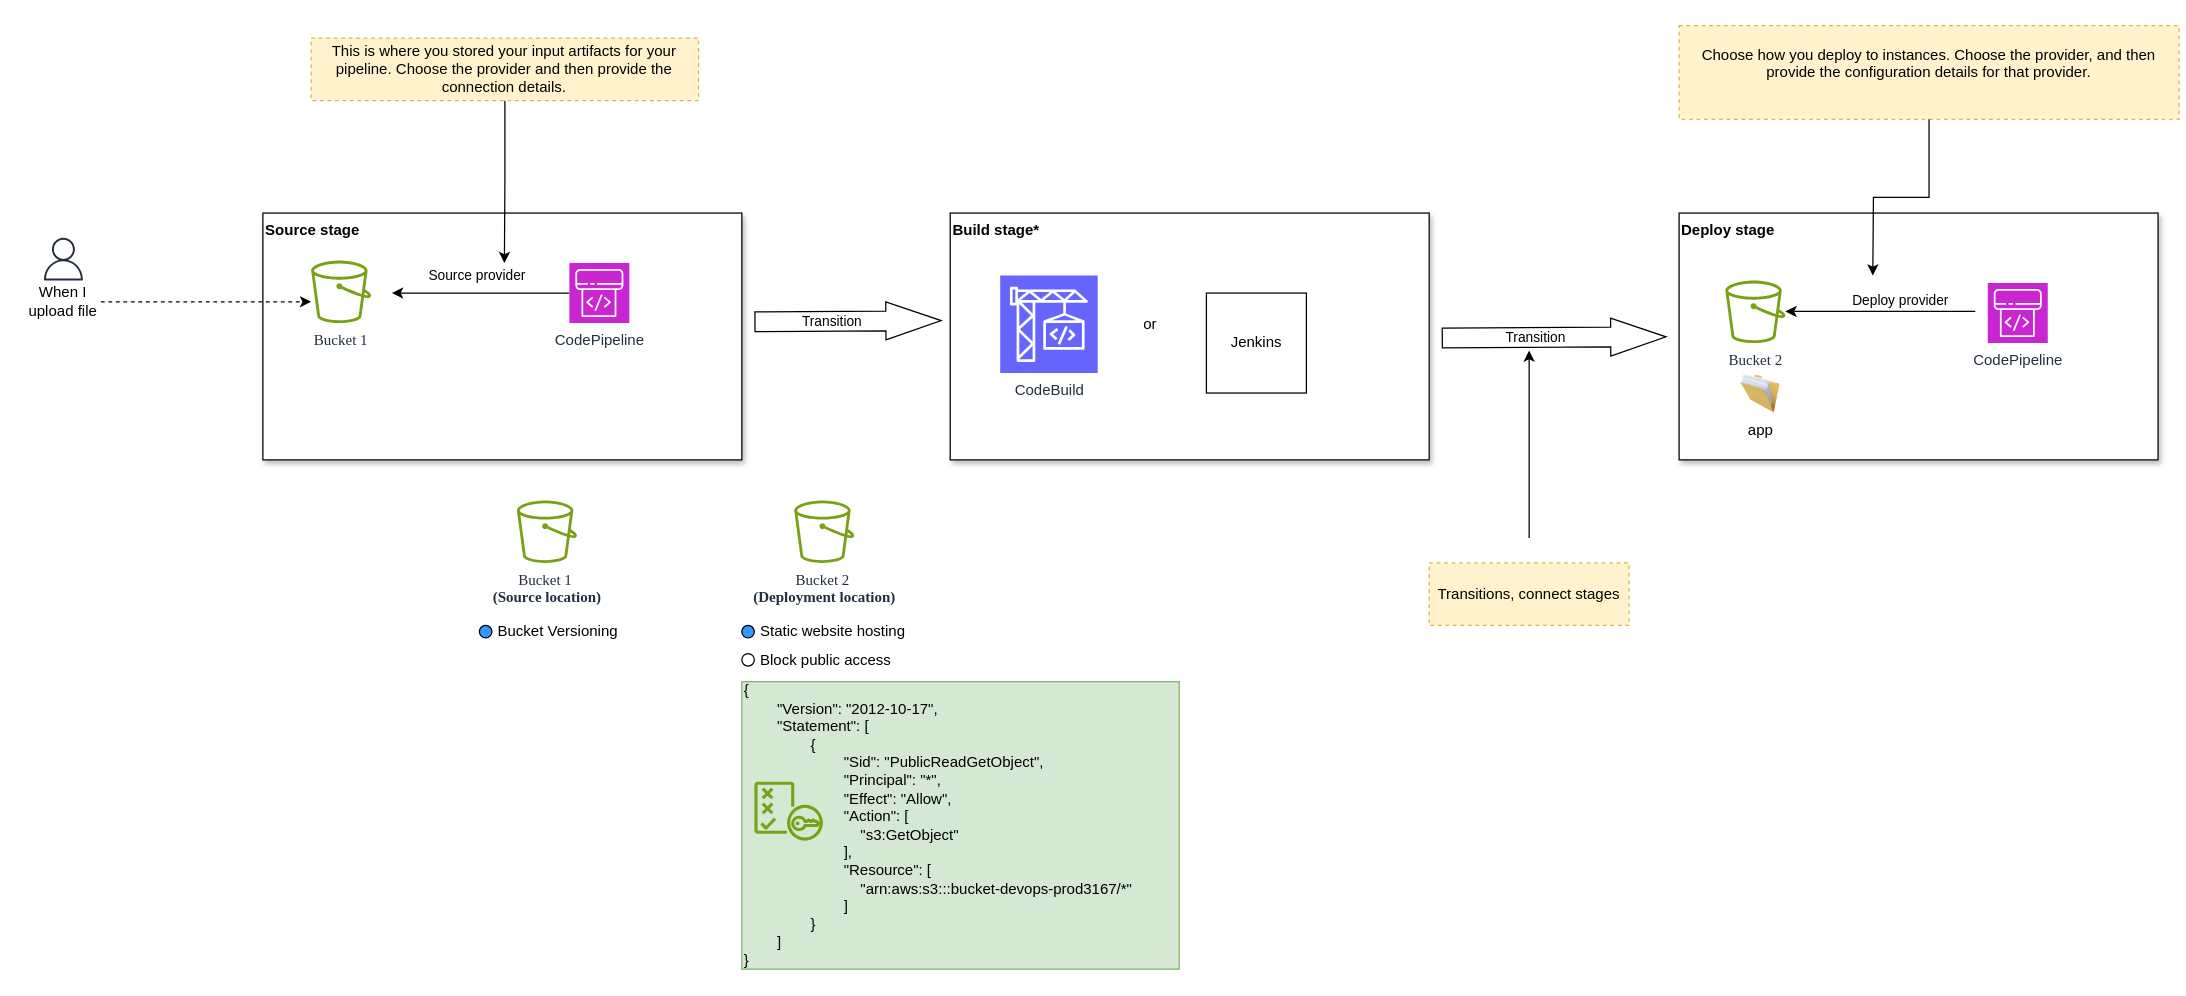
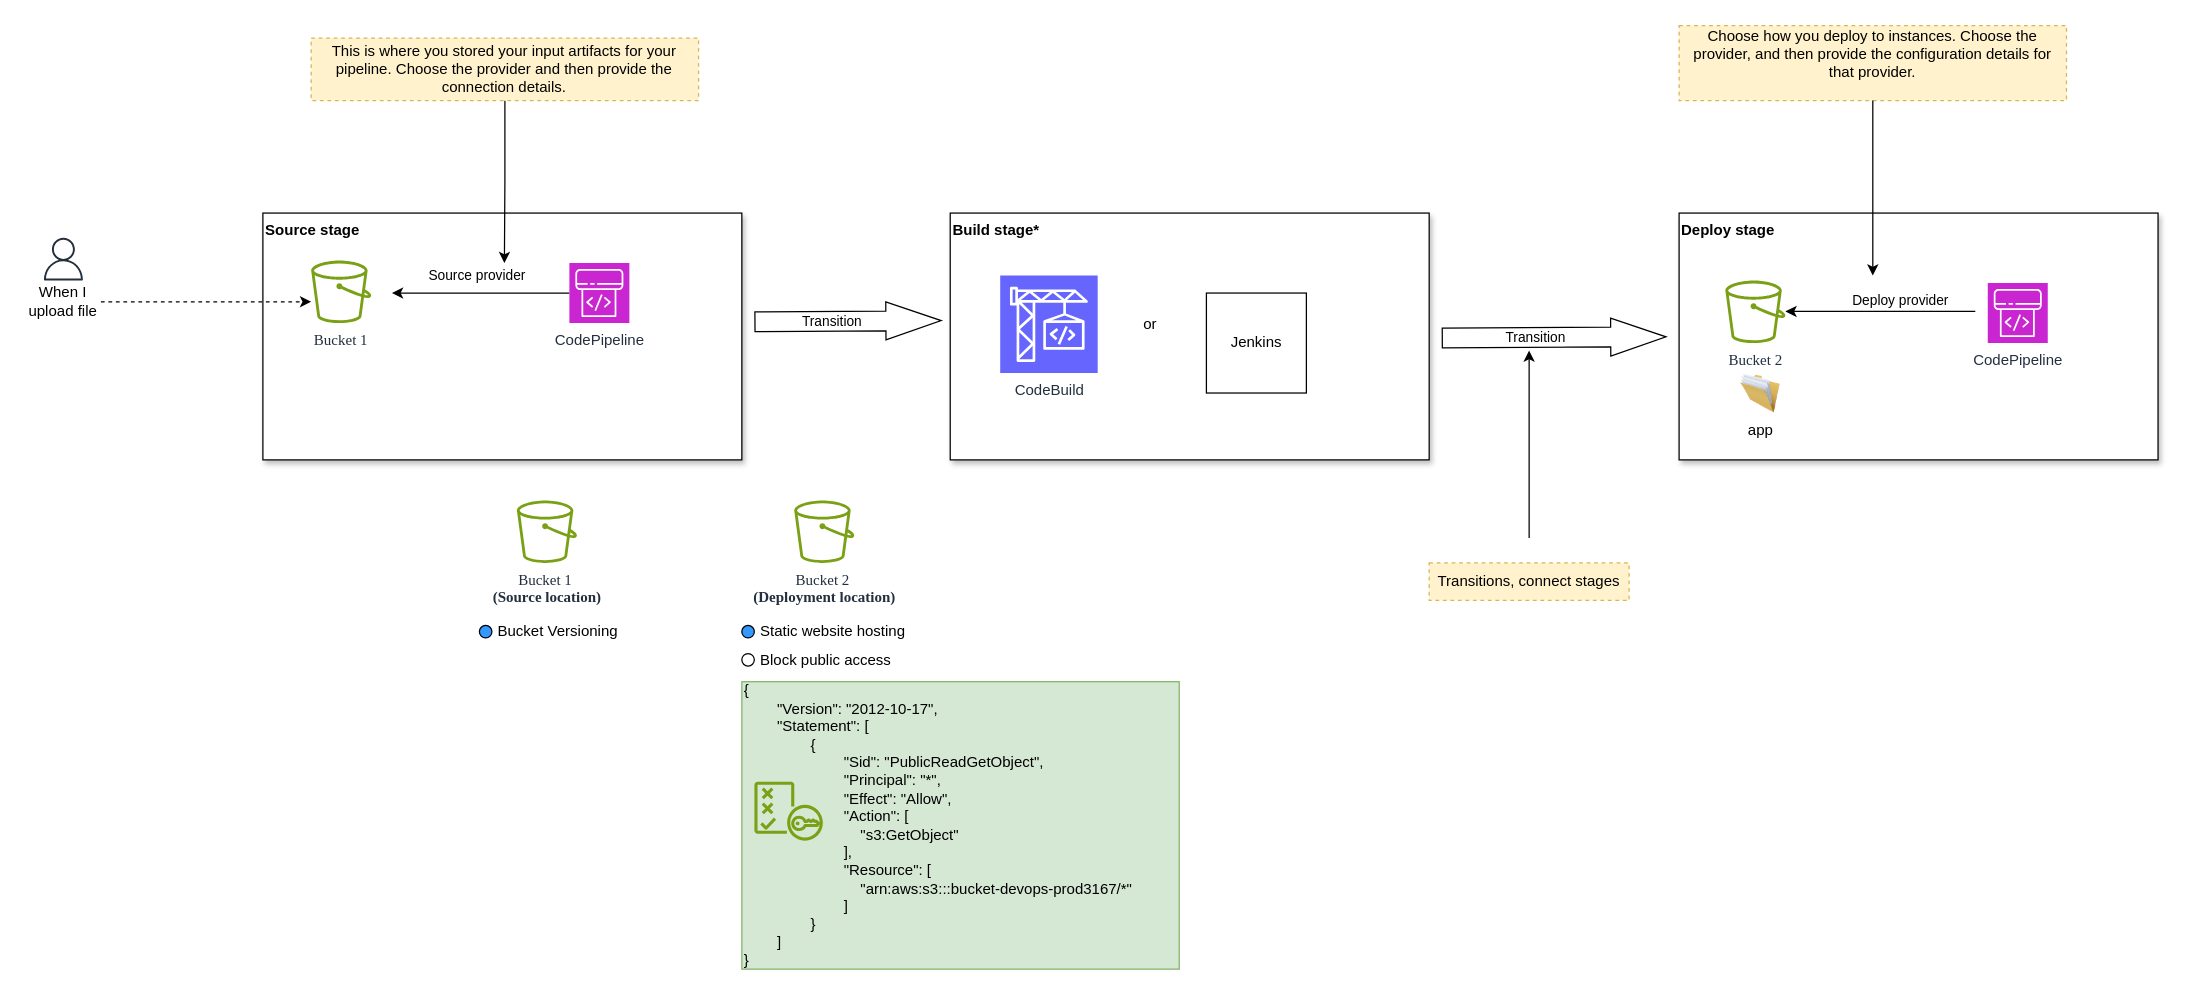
node "Choose how you deploy to instances. Choose the provider, and then provide the configuration details for that provider.": size 500x94 -> 388x75
node "Transitions, connect stages": size 200x63 -> 200x38
